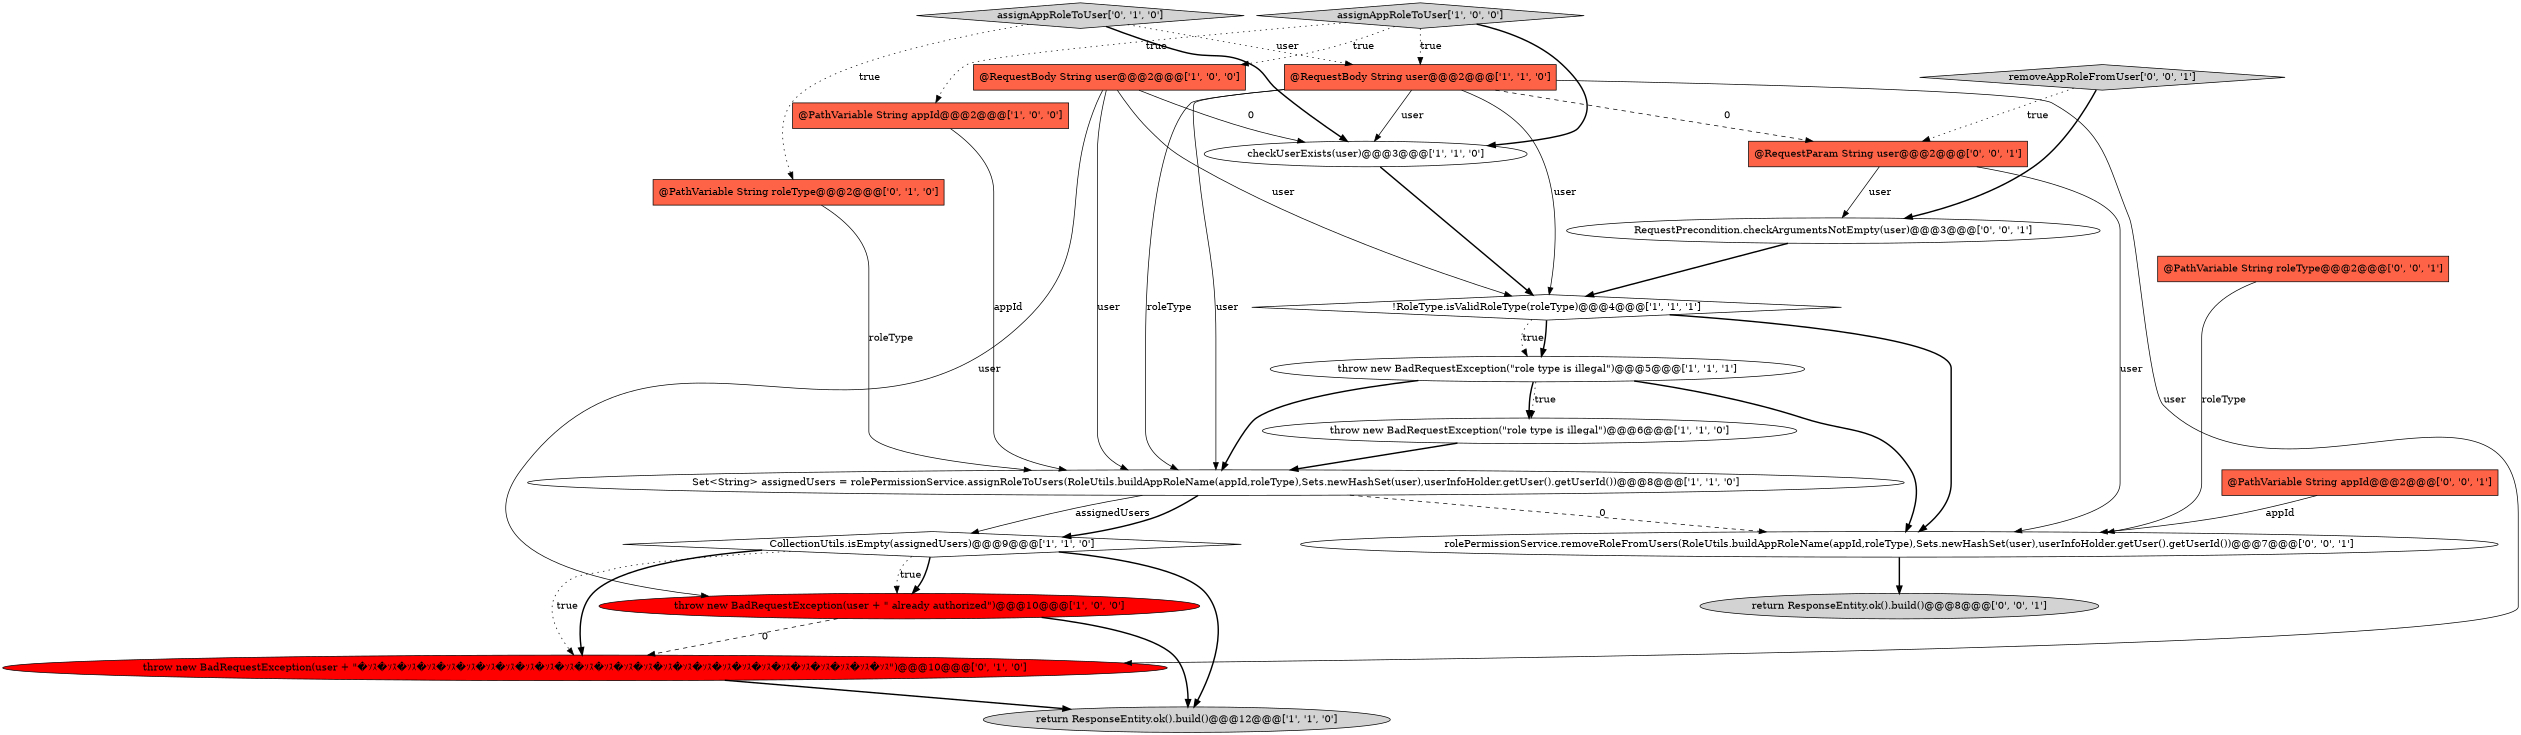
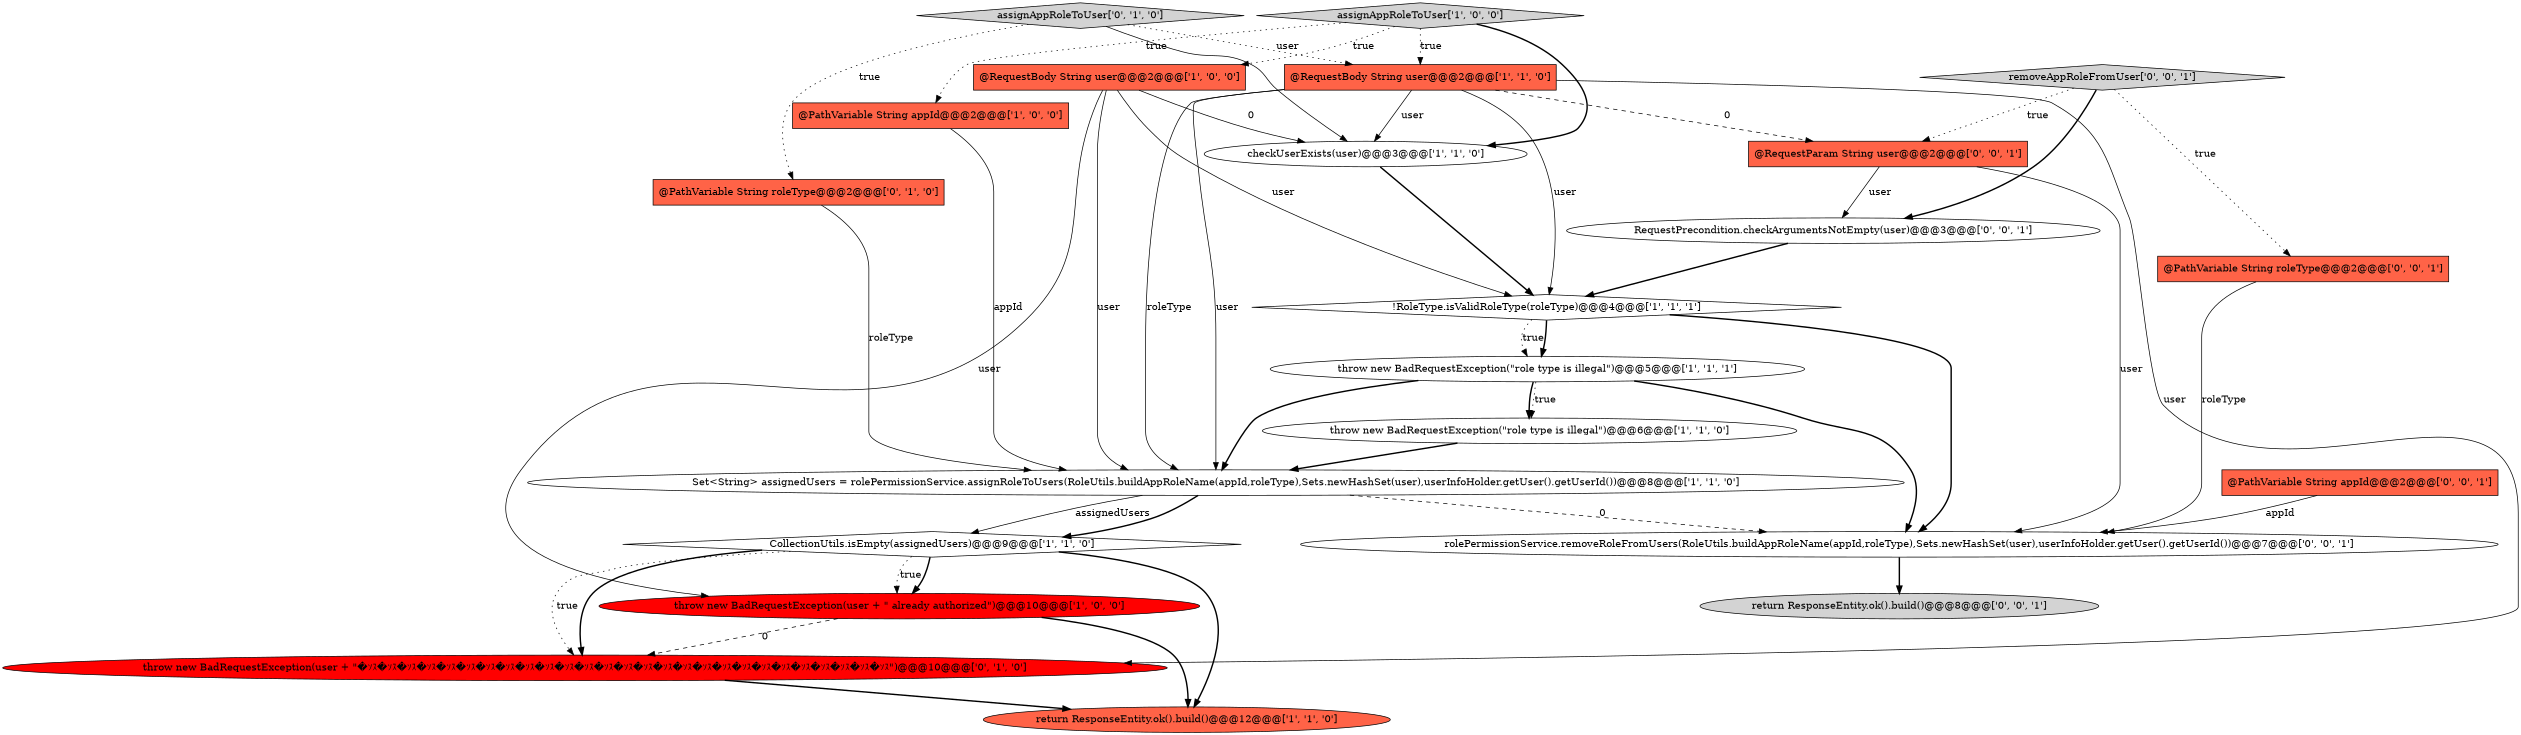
edge "assignAppRoleToUser['0', '1', '0']" -> "checkUserExists(user)@@@3@@@['1', '1', '0']": style bold -> solid
edge "removeAppRoleFromUser['0', '0', '1']" -> "@PathVariable String roleType@@@2@@@['0', '0', '1']": added, label "true"
node "return ResponseEntity.ok().build()@@@12@@@['1', '1', '0']": fillcolor lightgray -> tomato
